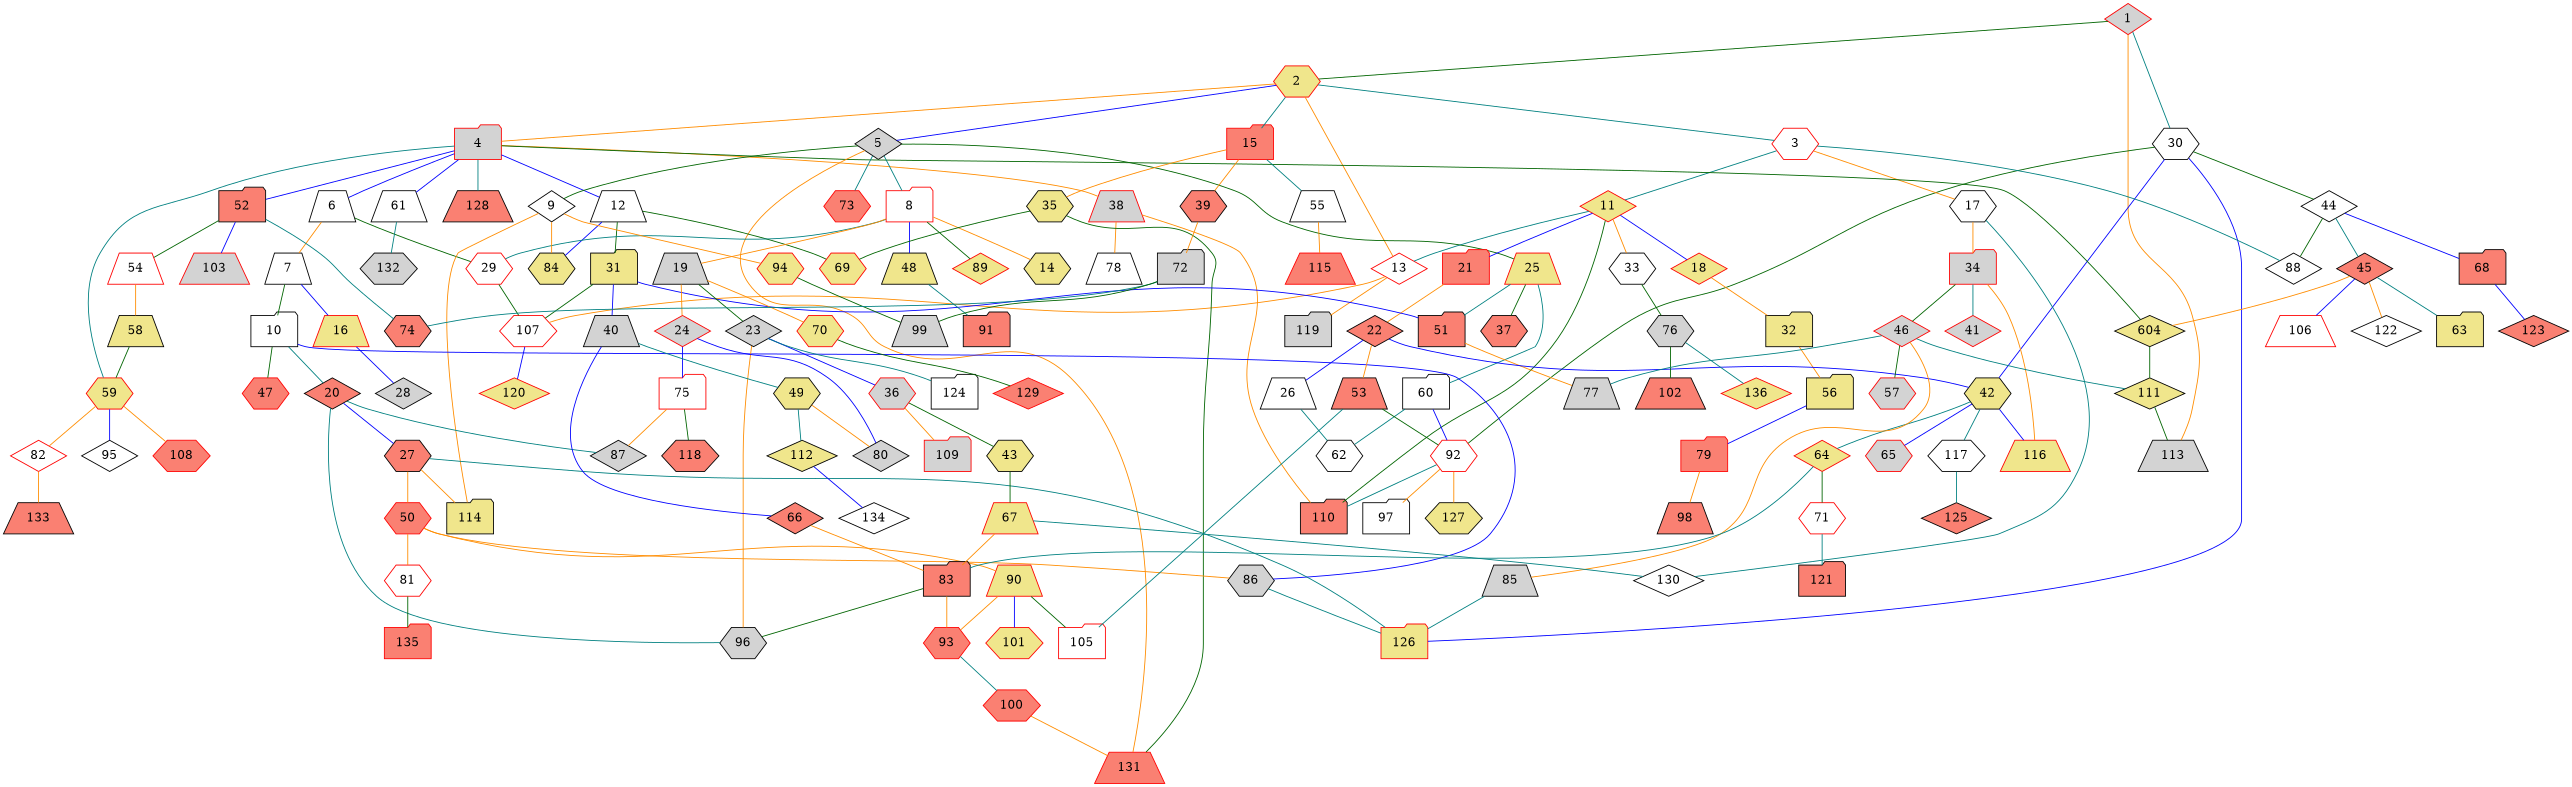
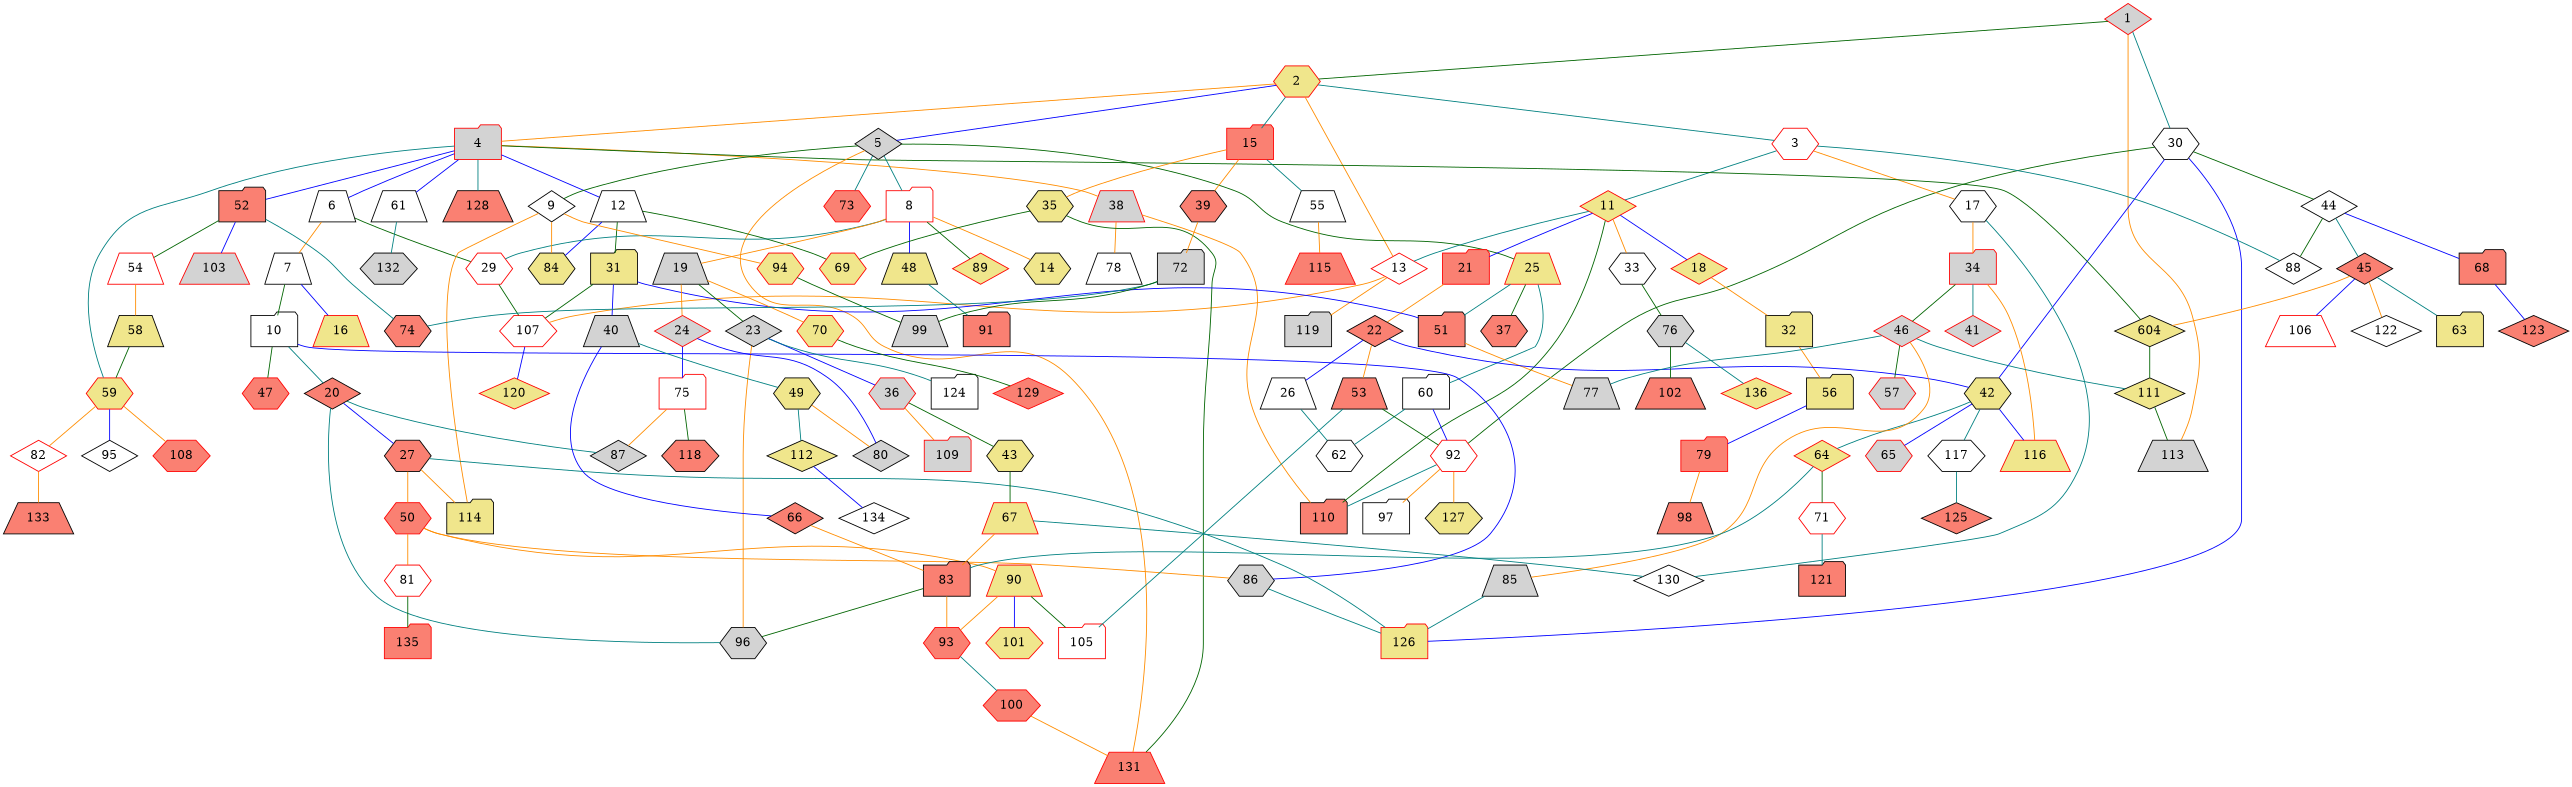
node "28": removed
